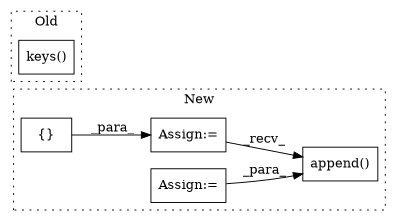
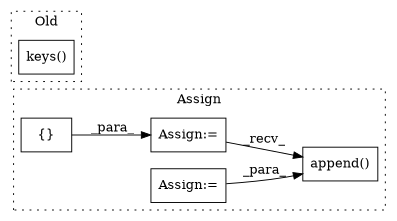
cluster "New": label "New" -> "Assign"
